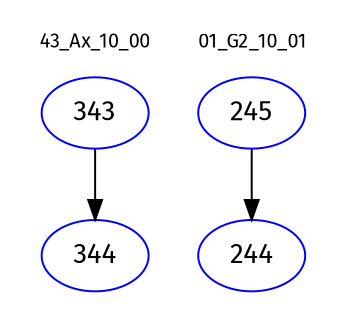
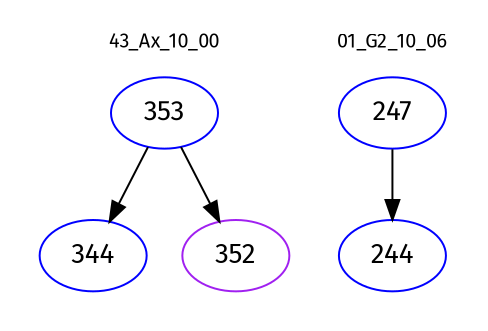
cluster "01_G2_10_01": label "01_G2_10_01" -> "01_G2_10_06"
node "343": label "343" -> "353"
node "245": label "245" -> "247"
node "352": added
